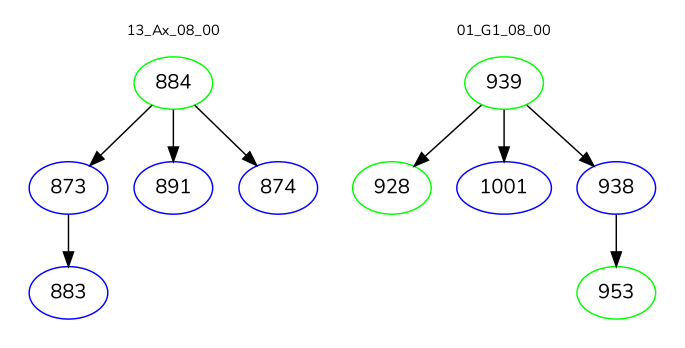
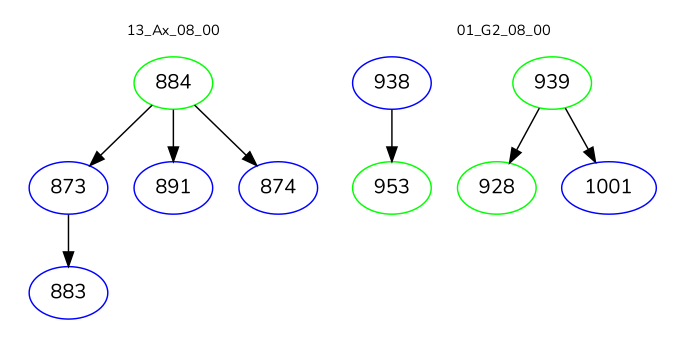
cluster "01_G1_08_00": label "01_G1_08_00" -> "01_G2_08_00"
edge "939" -> "938": removed
